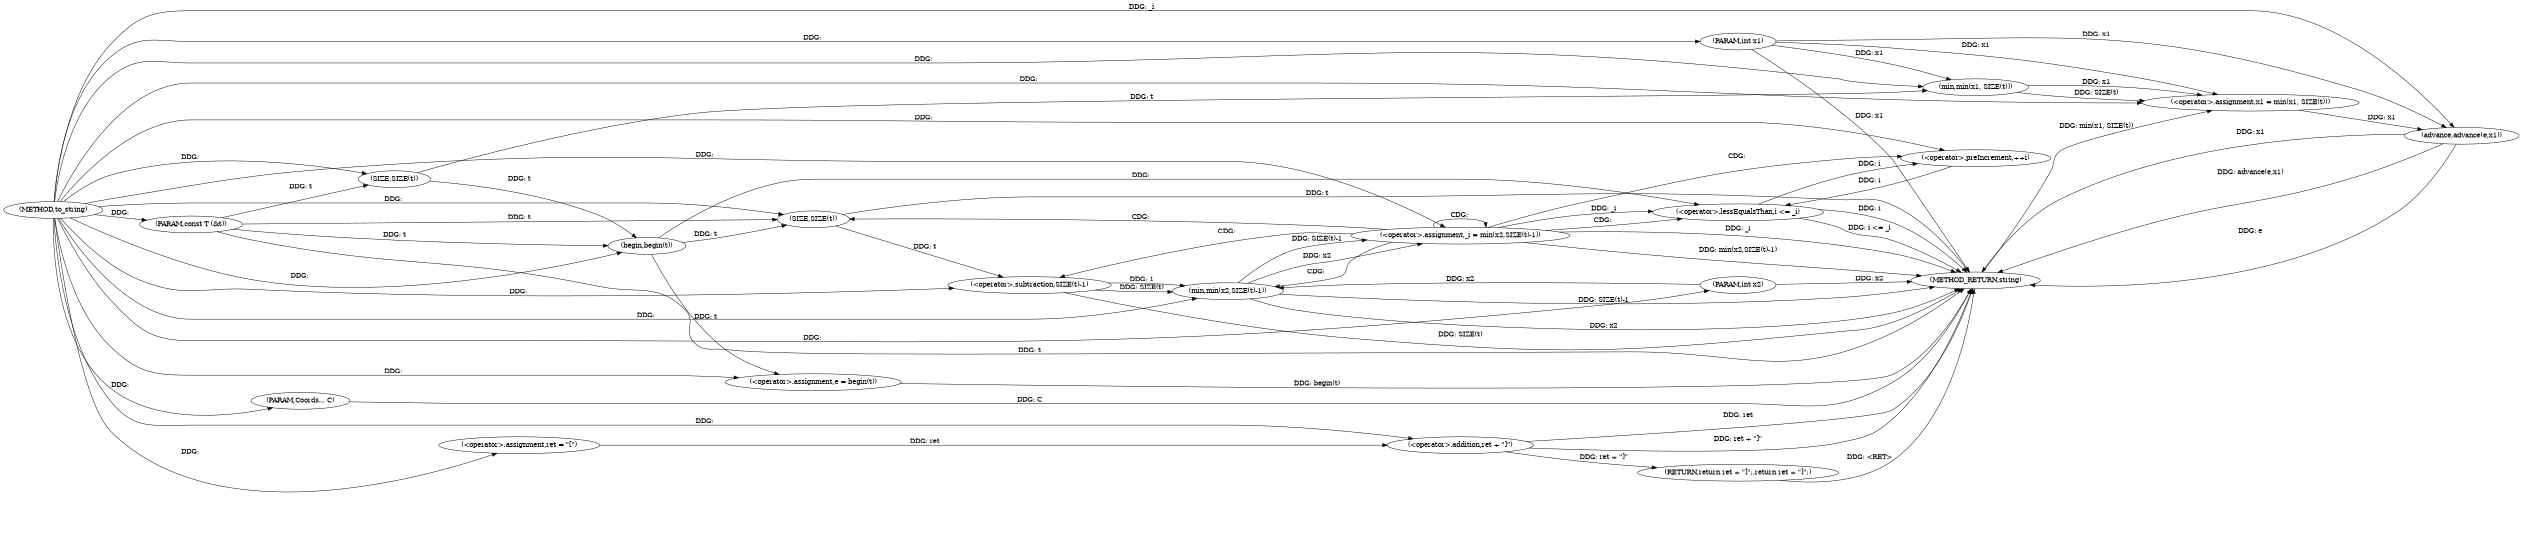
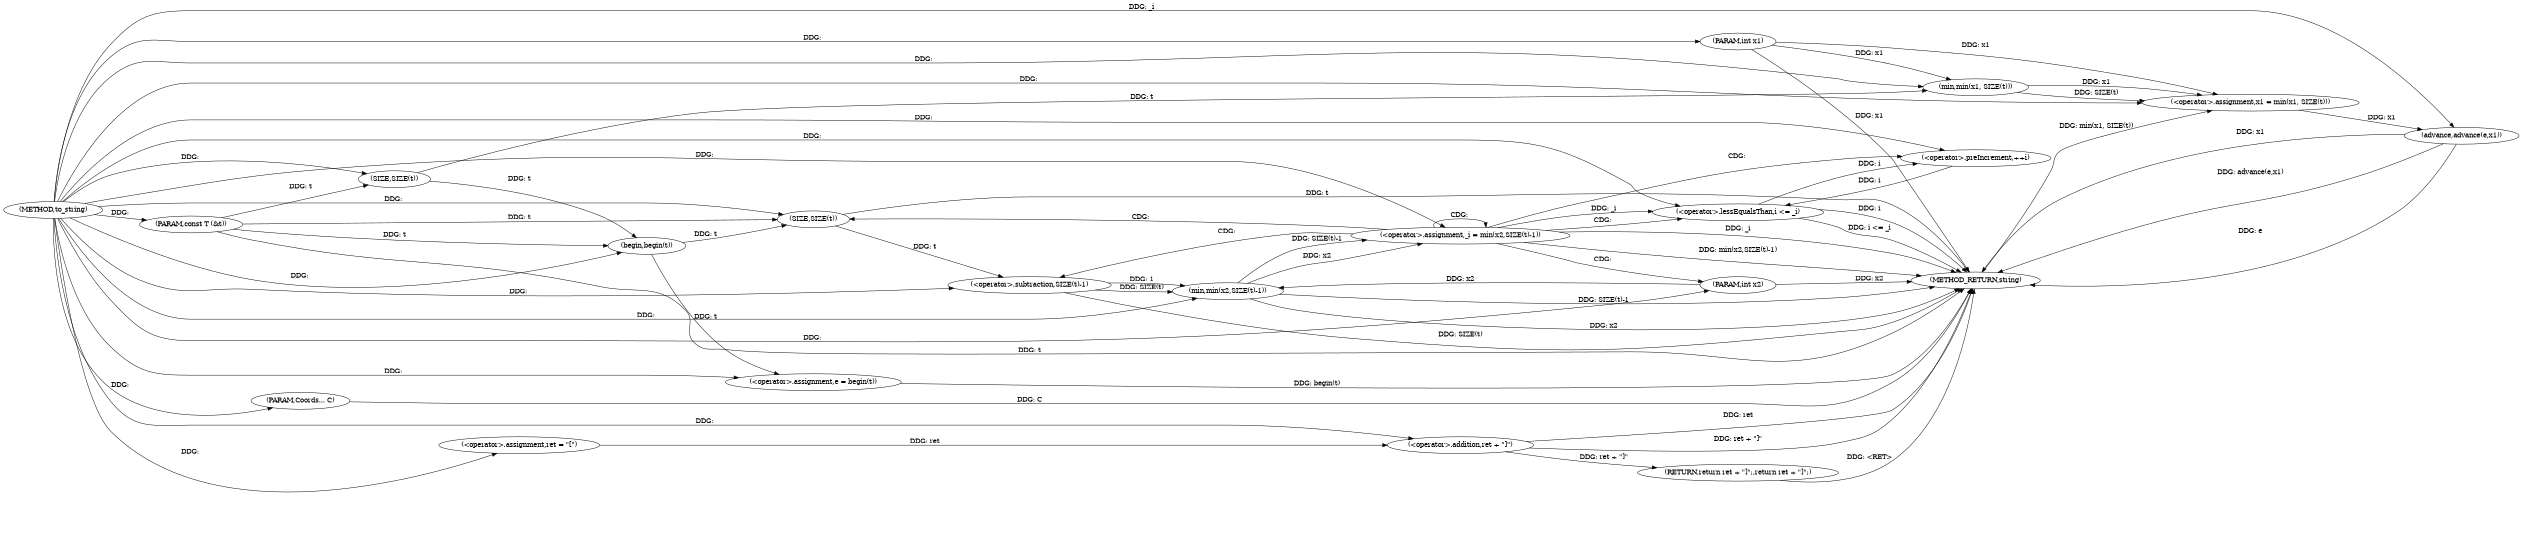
edge "(PARAM,int x1)" -> "(advance,advance(e,x1))": removed, label "DDG: x1"
edge "(begin,begin(t))" -> "(<operator>.lessEqualsThan,i <= _i)": now "(METHOD,to_string)" -> "(<operator>.lessEqualsThan,i <= _i)"
edge "(<operator>.assignment,_i = min(x2,SIZE(t)-1))" -> "(min,min(x2,SIZE(t)-1))": now "(<operator>.assignment,_i = min(x2,SIZE(t)-1))" -> "(PARAM,int x2)"
